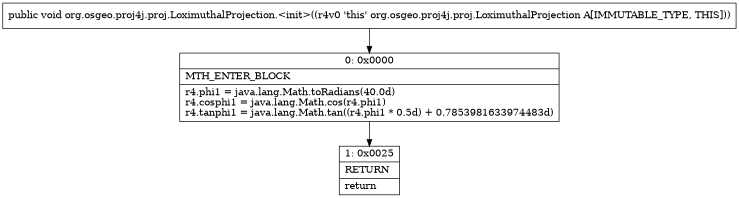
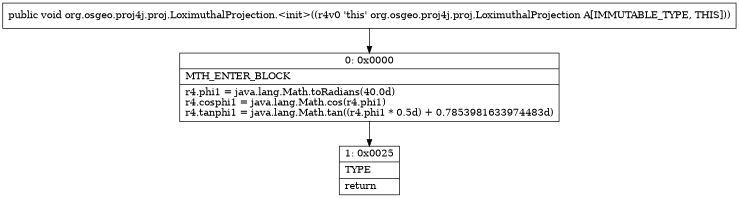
node "1: 0x0025": text "RETURN" -> "TYPE"
